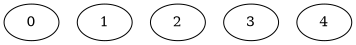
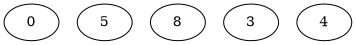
node "1": label "1" -> "5"
node "2": label "2" -> "8"
